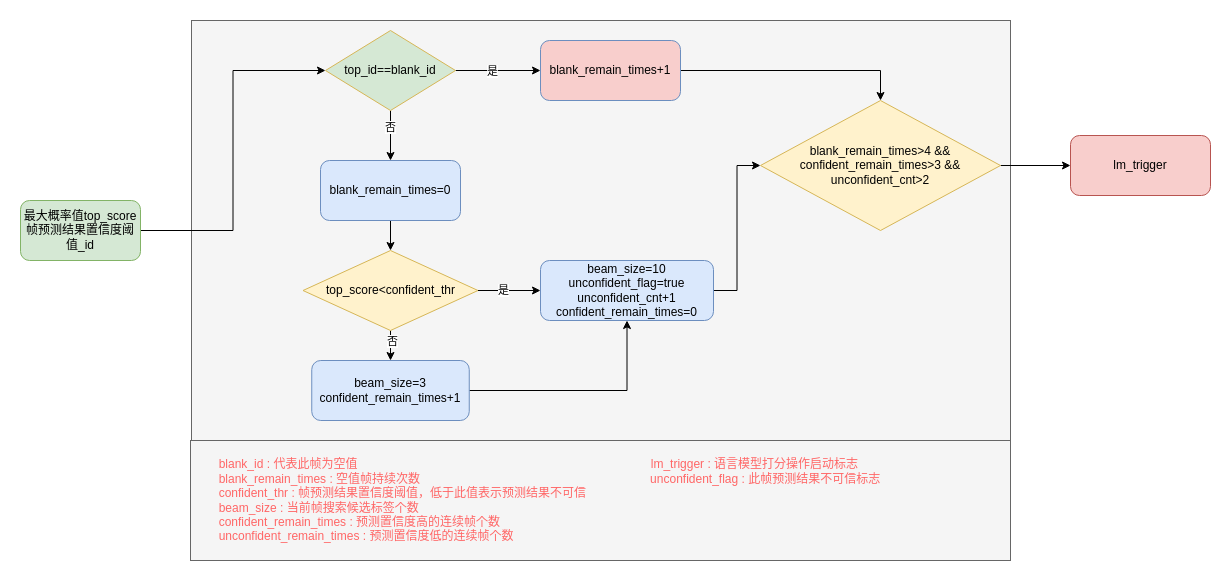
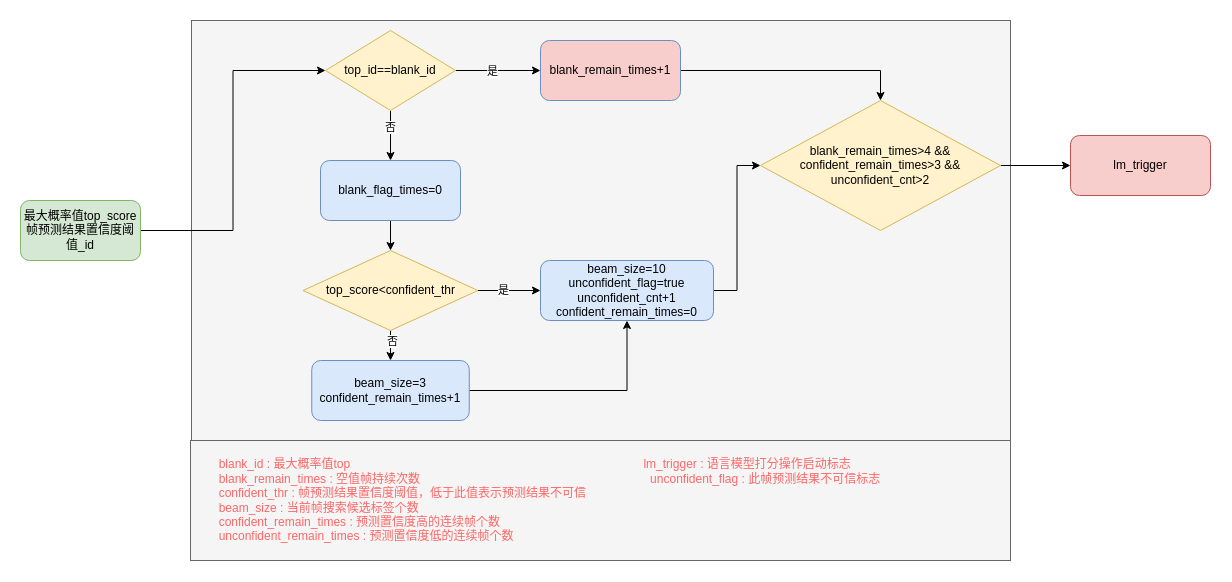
node "top_id==blank_id": fillcolor #d5e8d4 -> #fff2cc
node "blank_remain_times=0": label "blank_remain_times=0" -> "blank_flag_times=0"
node "blank_id : 代表此帧为空值 lm_trigger : 语言模型打分操作启动标志 blank_remain_times : 空值帧持续次数 unconfident_flag : 此帧预测结果不可信标志 confident_thr : 帧预测结果置信度阈值，低于此值表示预测结果不可信 beam_size : 当前帧搜索候选标签个数 confident_remain_times : 预测置信度高的连续帧个数 unconfident_remain_times : 预测置信度低的连续帧个数": label "blank_id : 代表此帧为空值 lm_trigger : 语言模型打分操作启动标志 blank_remain_times : 空值帧持续次数 unconfident_flag : 此帧预测结果不可信标志 confident_thr : 帧预测结果置信度阈值，低于此值表示预测结果不可信 beam_size : 当前帧搜索候选标签个数 confident_remain_times : 预测置信度高的连续帧个数 unconfident_remain_times : 预测置信度低的连续帧个数" -> "blank_id : 最大概率值top lm_trigger : 语言模型打分操作启动标志 blank_remain_times : 空值帧持续次数 unconfident_flag : 此帧预测结果不可信标志 confident_thr : 帧预测结果置信度阈值，低于此值表示预测结果不可信 beam_size : 当前帧搜索候选标签个数 confident_remain_times : 预测置信度高的连续帧个数 unconfident_remain_times : 预测置信度低的连续帧个数"
